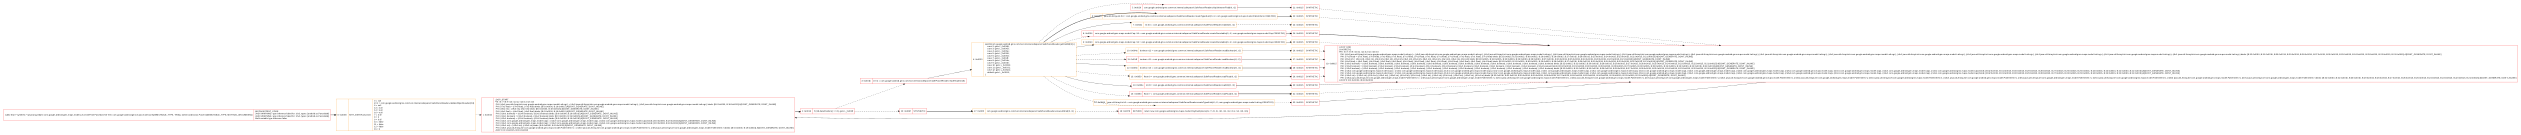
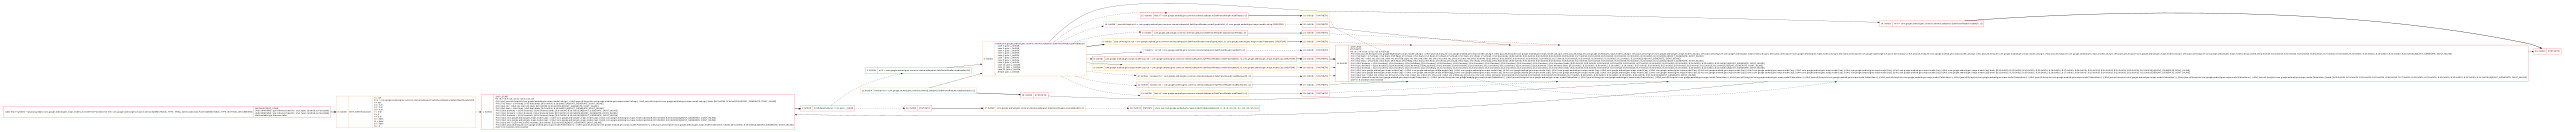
edge "4: 0x0023" -> "12: 0x0054": reversed
edge "30: 0x0015" -> "19: 0x0015": reversed
